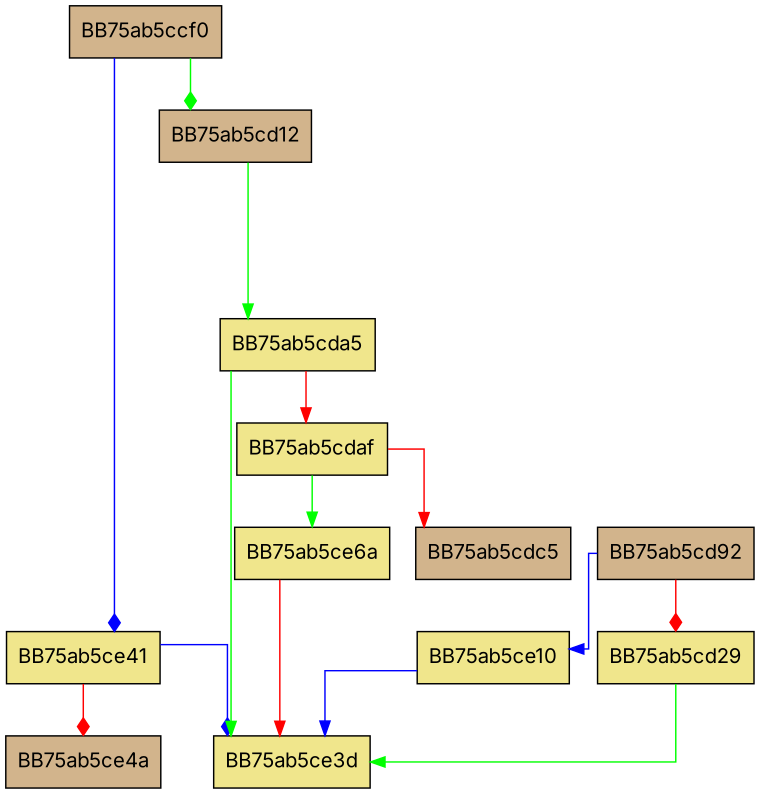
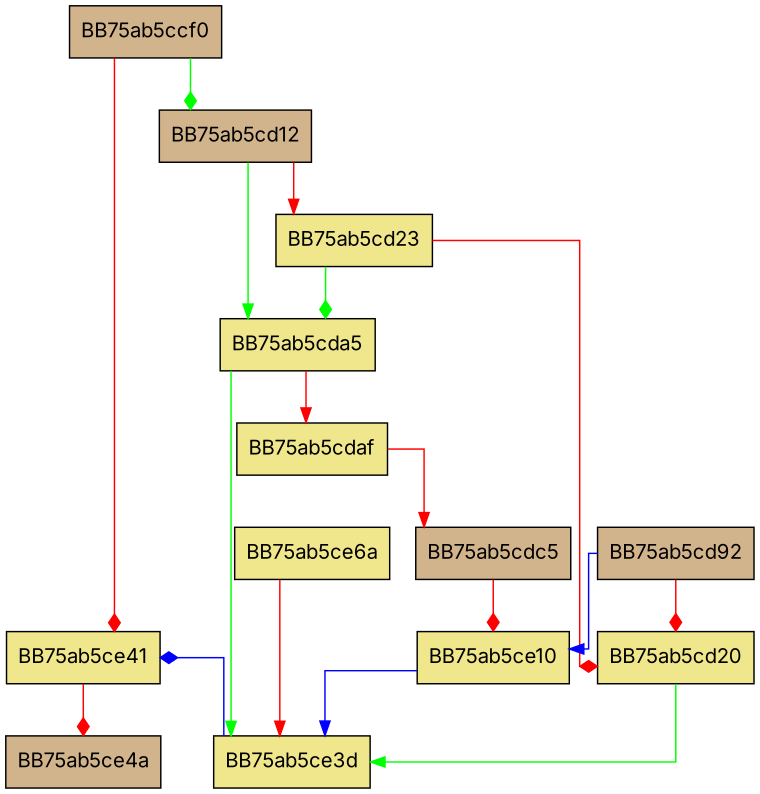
node "BB75ab5cd23": added
edge "BB75ab5ccf0" -> "BB75ab5ce41": color blue -> red
edge "BB75ab5cdaf" -> "BB75ab5ce6a": removed
edge "BB75ab5cdc5" -> "BB75ab5ce10": added
edge "BB75ab5ce41" -> "BB75ab5ce3d": reversed
node "BB75ab5cd29": label "BB75ab5cd29" -> "BB75ab5cd20"
